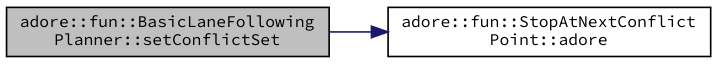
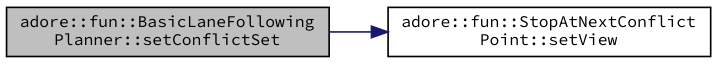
node "adore::fun::StopAtNextConflict Point::adore": label "adore::fun::StopAtNextConflict Point::adore" -> "adore::fun::StopAtNextConflict Point::setView"
